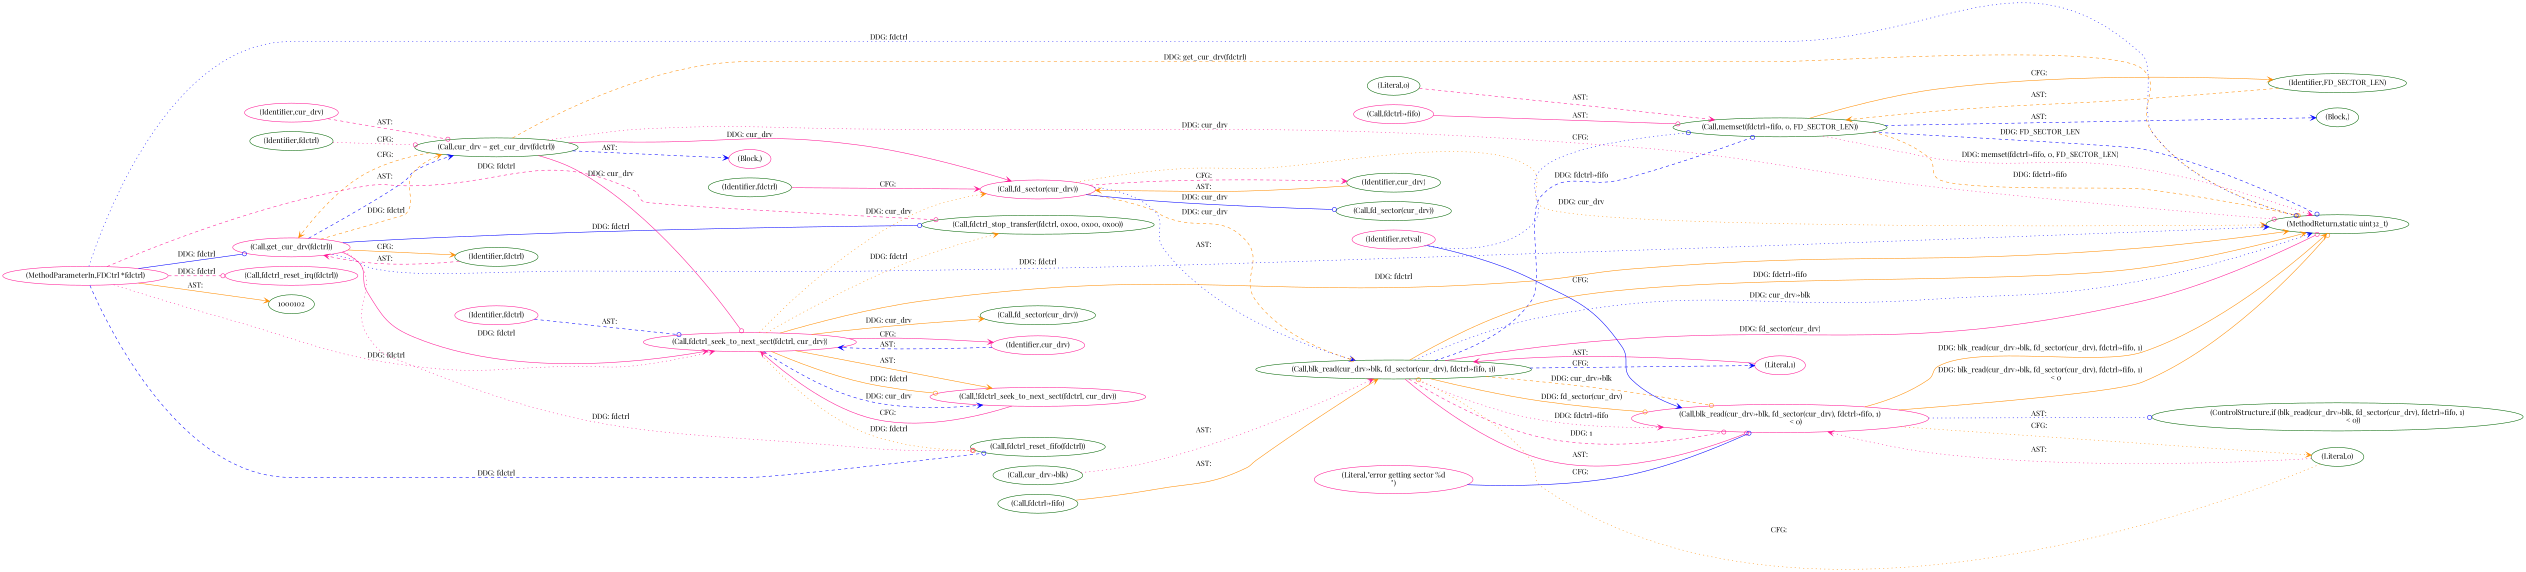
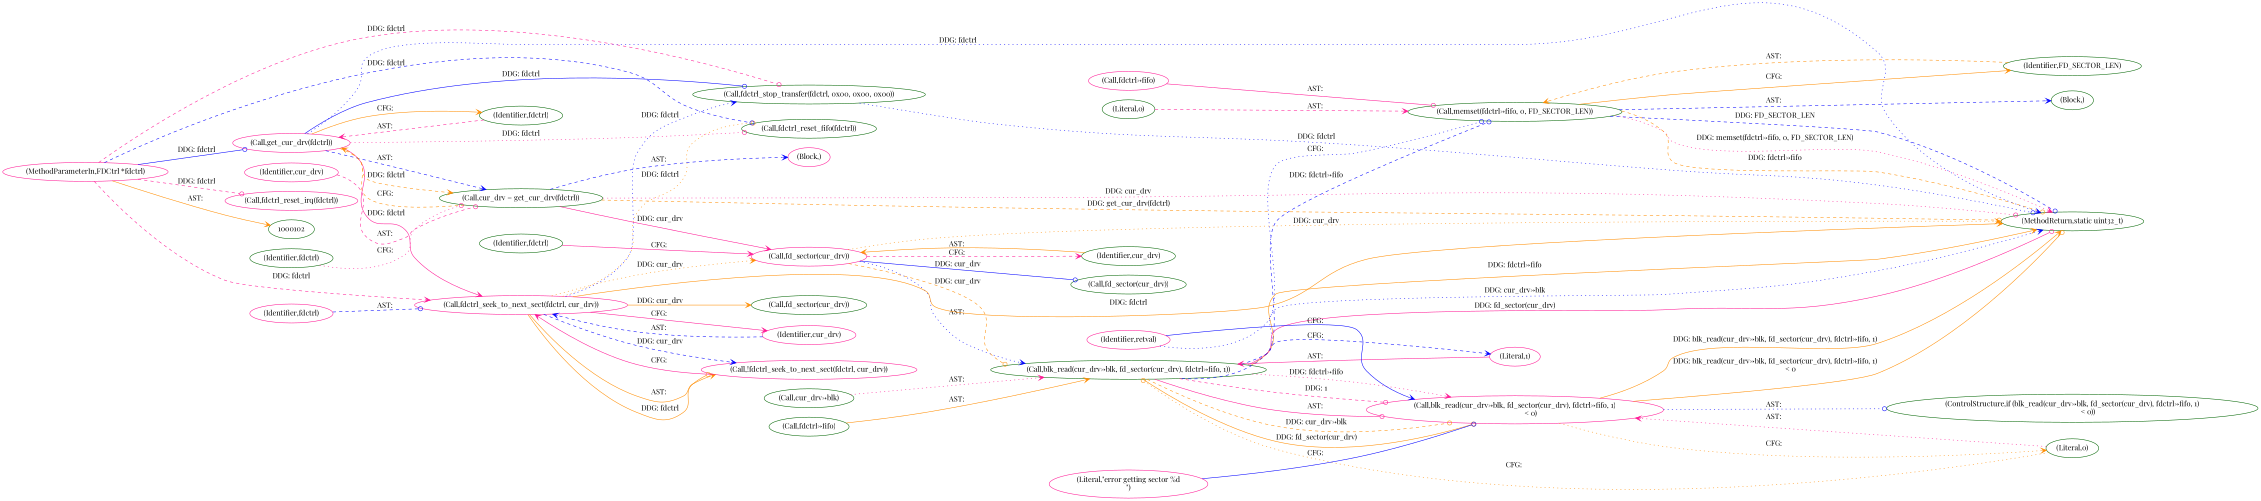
edge "(MethodParameterIn,FDCtrl *fdctrl)" -> "(MethodReturn,static uint32_t)": now "(Call,fdctrl_stop_transfer(fdctrl, 0x00, 0x00, 0x00))" -> "(MethodReturn,static uint32_t)"
edge "(Call,cur_drv = get_cur_drv(fdctrl))" -> "(Call,fdctrl_seek_to_next_sect(fdctrl, cur_drv))": removed, label "DDG: cur_drv"
edge "(Call,fdctrl_seek_to_next_sect(fdctrl, cur_drv))" -> "(Call,fdctrl_stop_transfer(fdctrl, 0x00, 0x00, 0x00))": color darkorange -> blue
edge "(MethodParameterIn,FDCtrl *fdctrl)" -> "(Call,fdctrl_seek_to_next_sect(fdctrl, cur_drv))": style dotted -> dashed
